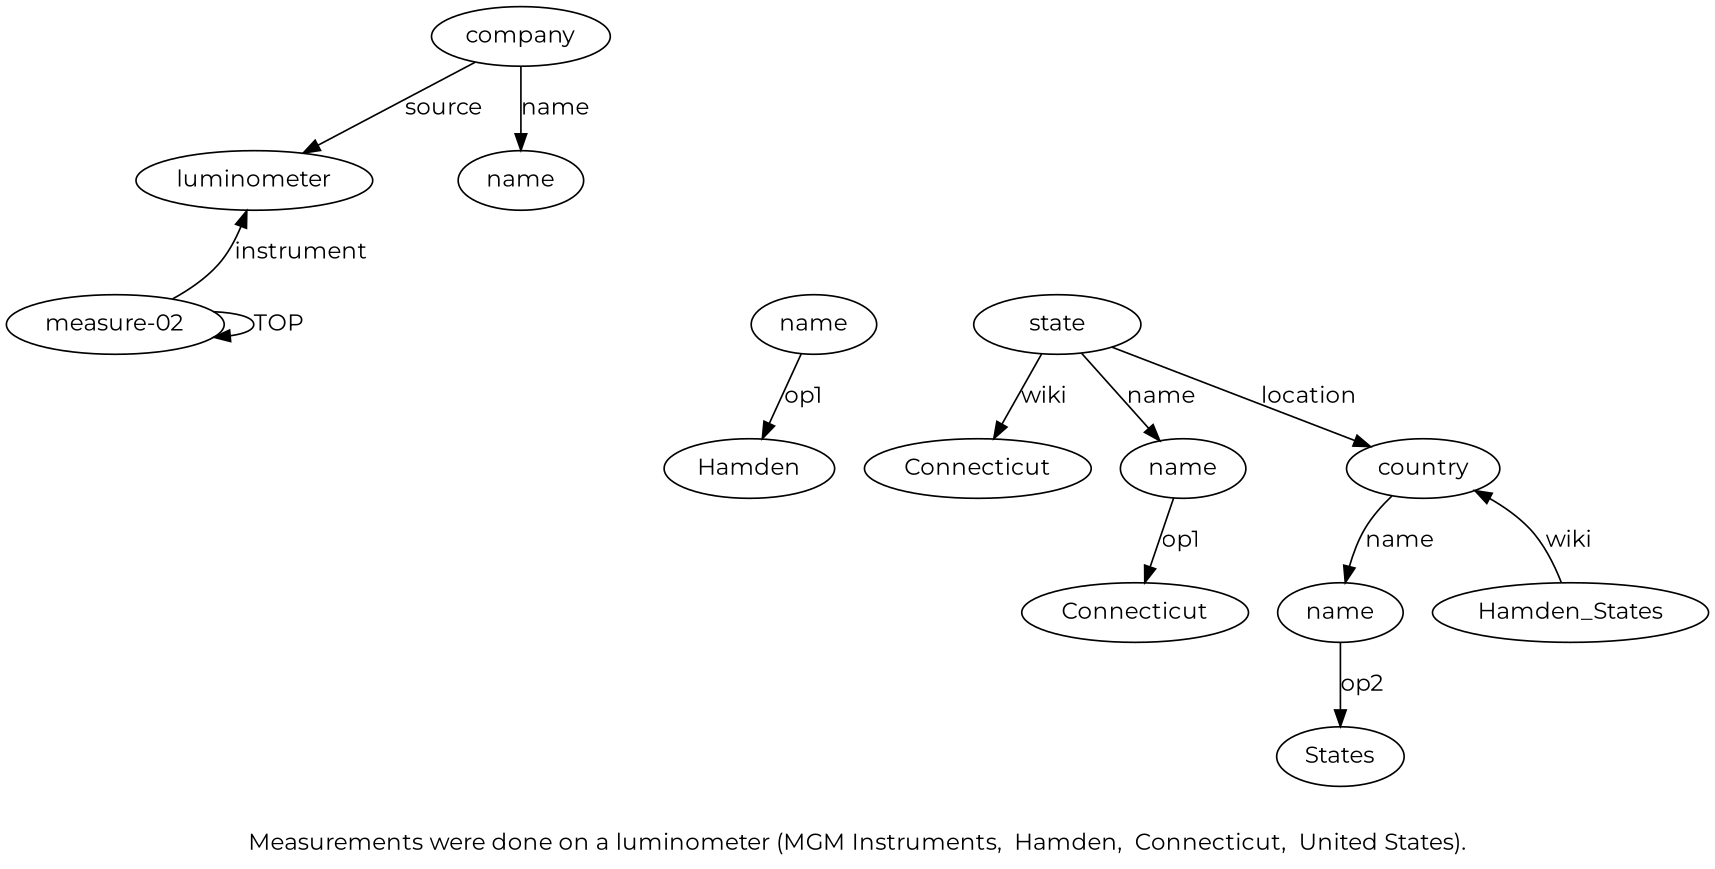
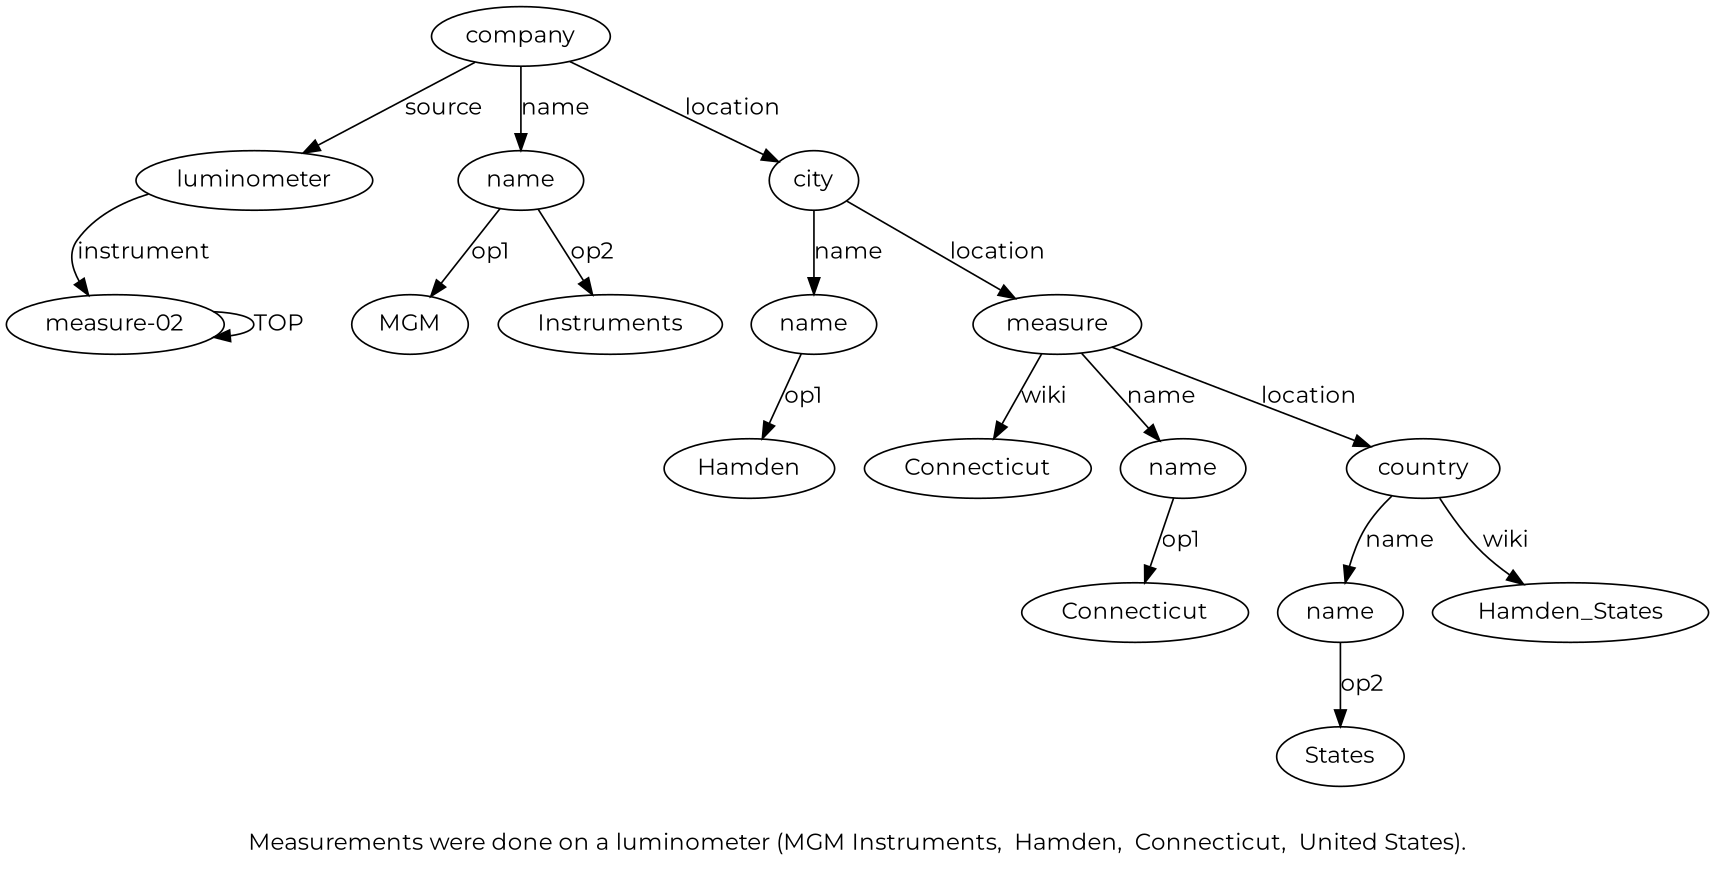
node "city": added
edge "measure-02" -> "luminometer": reversed
node "MGM": added
node "Instruments": added
node "state": label "state" -> "measure"
edge "Hamden_States" -> "country": reversed
